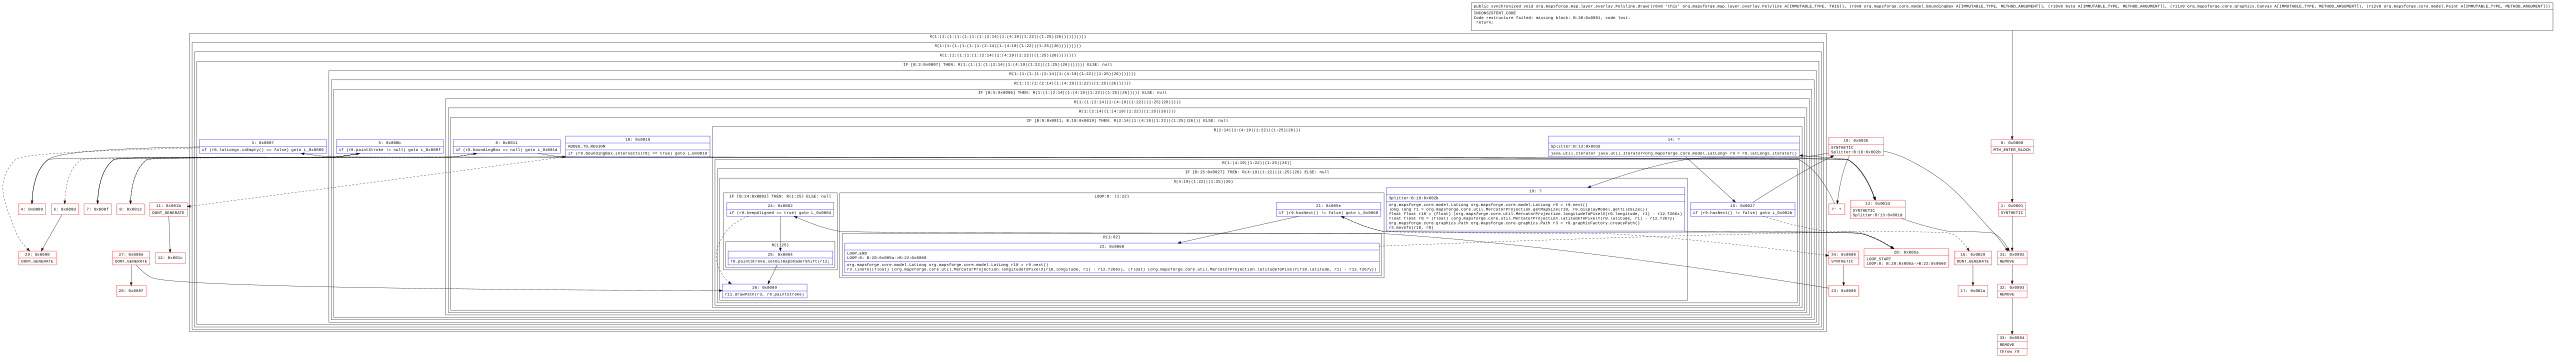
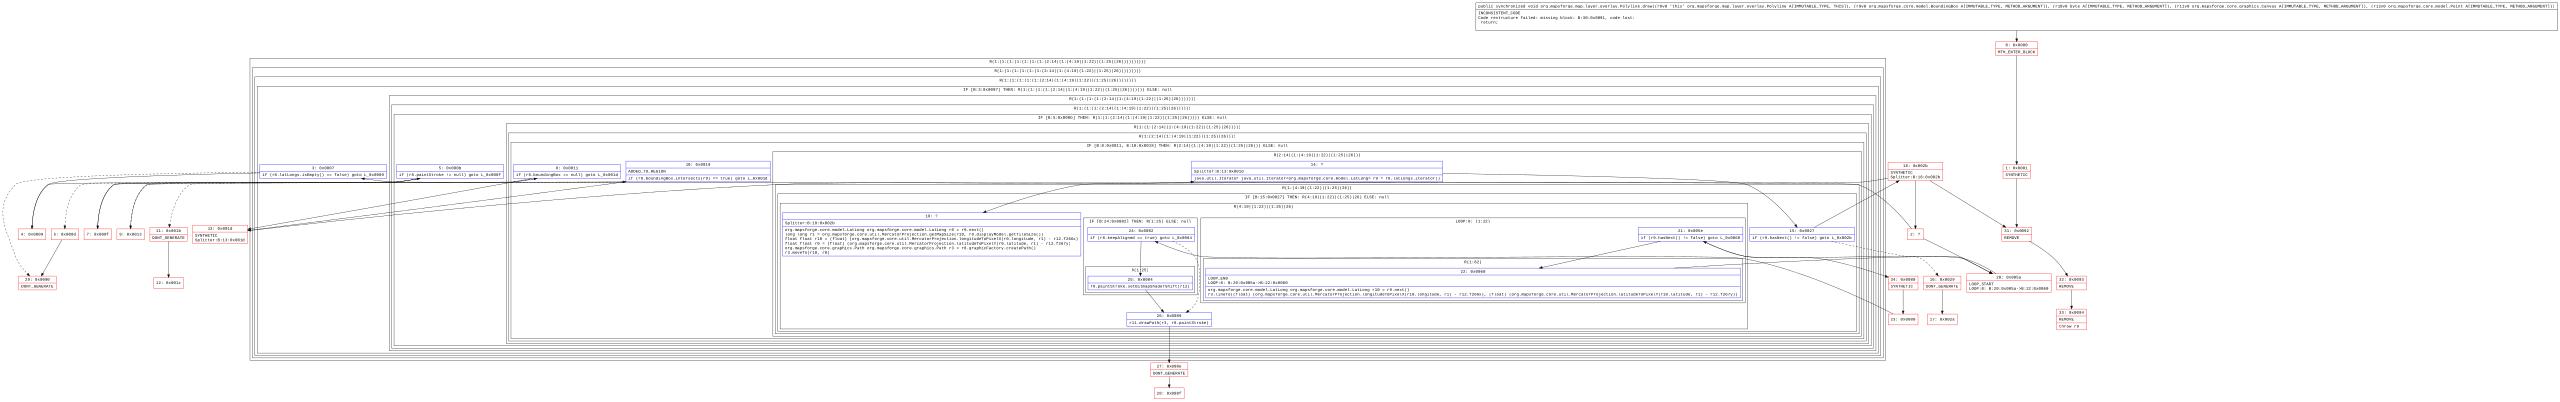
edge "19: ?" -> "20: 0x005a": now "2: ?" -> "20: 0x005a"
edge "13: 0x001d" -> "31: 0x0092": removed
edge "21: 0x005e" -> "34: 0x0080": style dashed -> solid
edge "22: 0x0060" -> "20: 0x005a": style dashed -> solid
edge "27: 0x008e" -> "26: 0x0089": reversed
